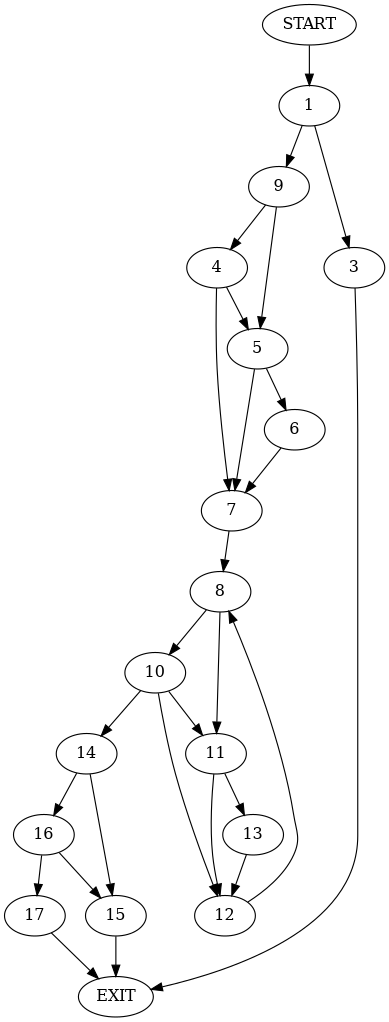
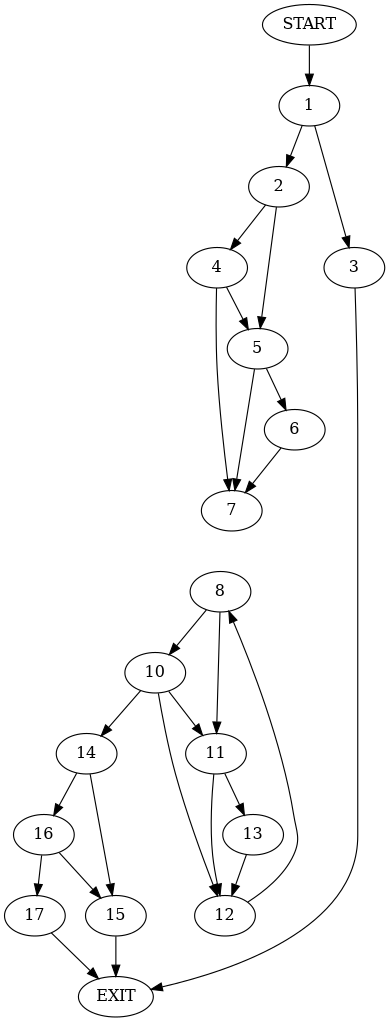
node "9": label "9" -> "2"
edge "7" -> "8": removed
